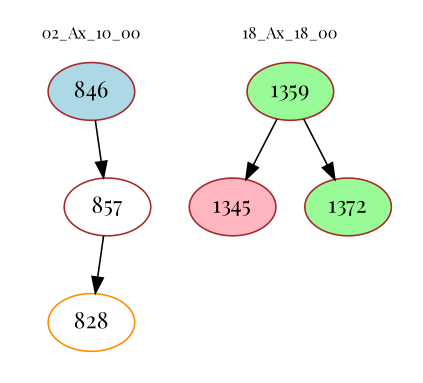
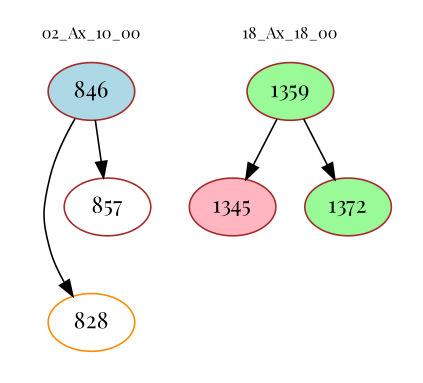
edge "857" -> "828": now "846" -> "828"
